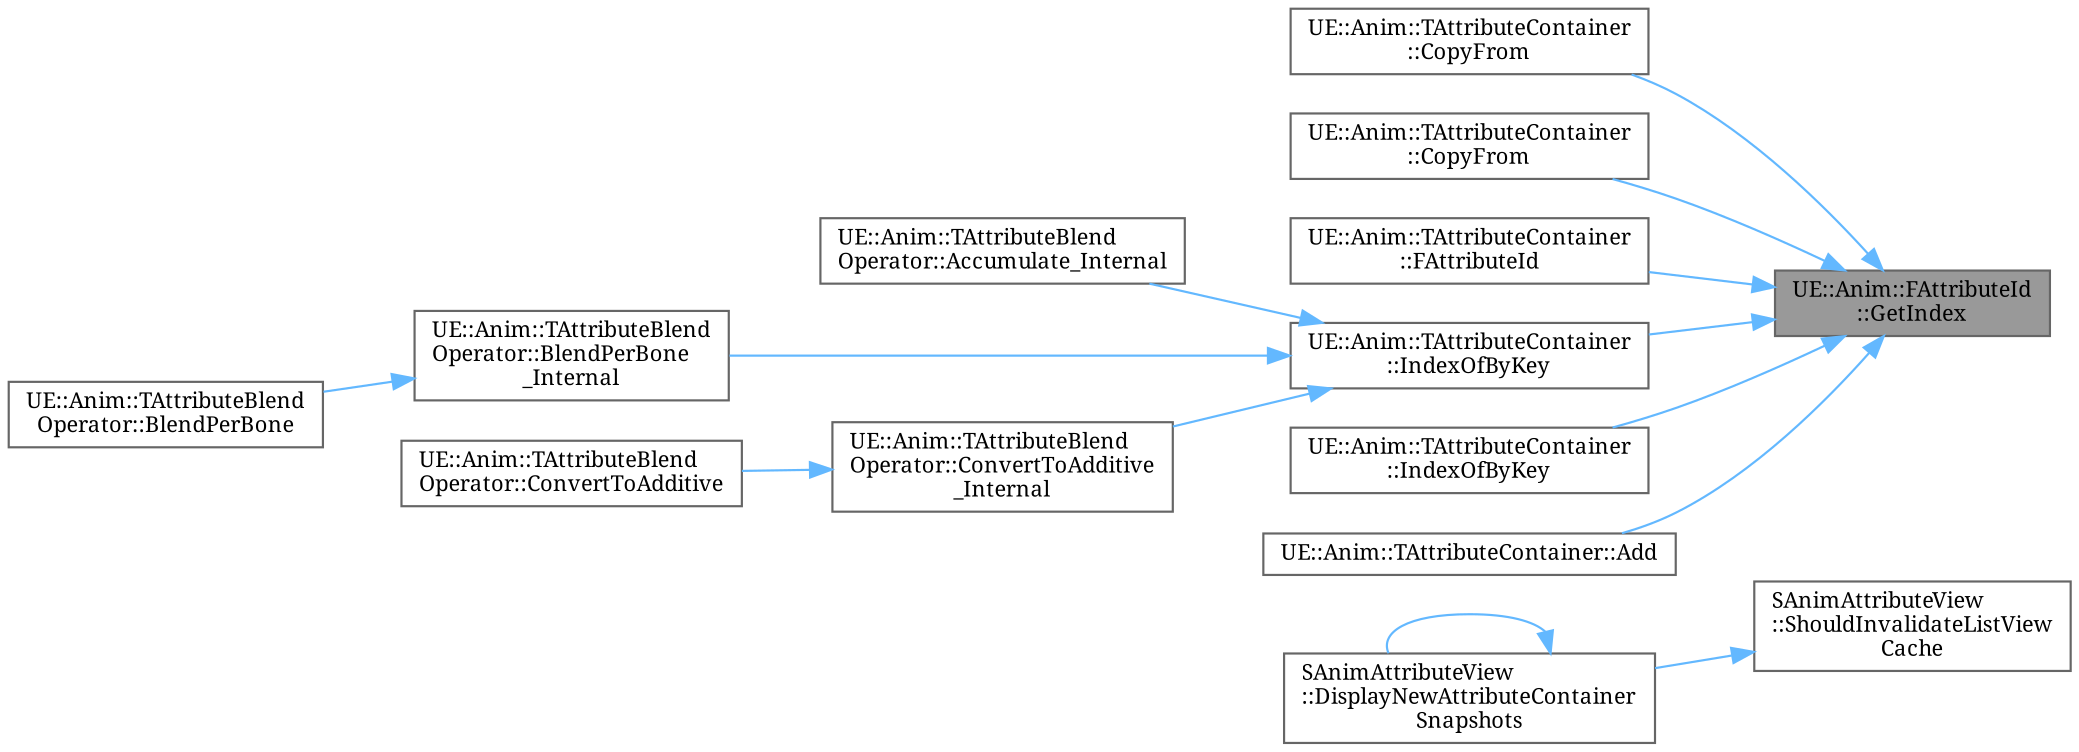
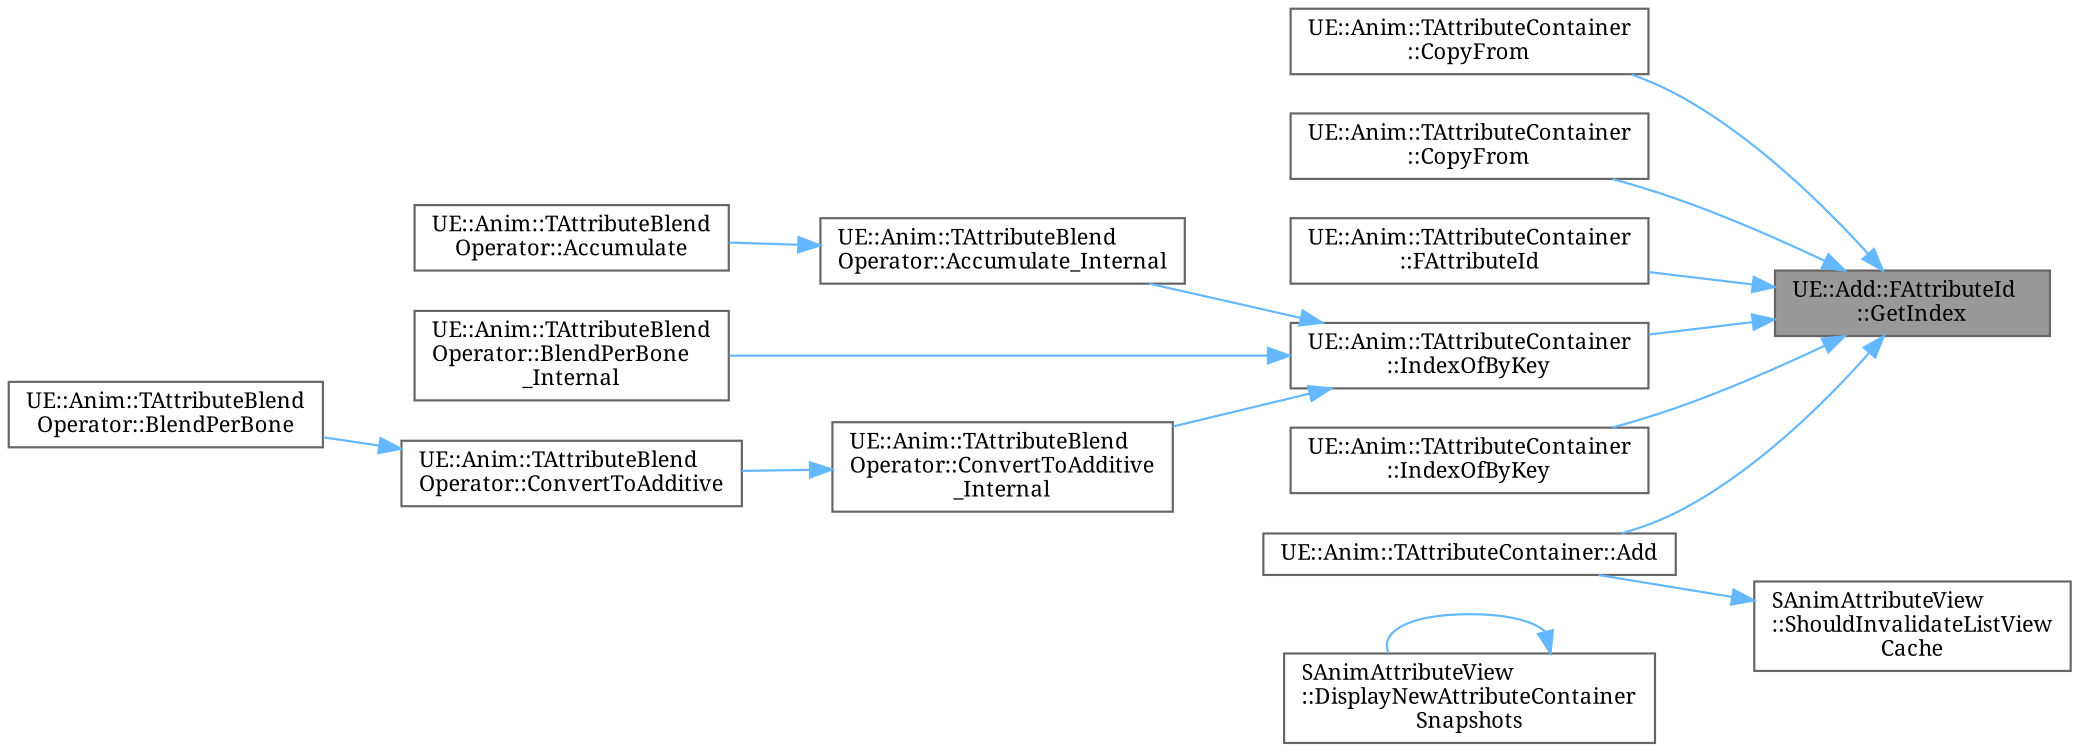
node "UE::Anim::TAttributeBlend Operator::Accumulate": added
node "UE::Anim::FAttributeId ::GetIndex": label "UE::Anim::FAttributeId ::GetIndex" -> "UE::Add::FAttributeId ::GetIndex"
edge "UE::Anim::TAttributeBlend Operator::BlendPerBone" -> "UE::Anim::TAttributeBlend Operator::BlendPerBone _Internal": now "UE::Anim::TAttributeBlend Operator::BlendPerBone" -> "UE::Anim::TAttributeBlend Operator::ConvertToAdditive"
edge "SAnimAttributeView ::DisplayNewAttributeContainer Snapshots" -> "SAnimAttributeView ::ShouldInvalidateListView Cache": now "UE::Anim::TAttributeContainer::Add" -> "SAnimAttributeView ::ShouldInvalidateListView Cache"
